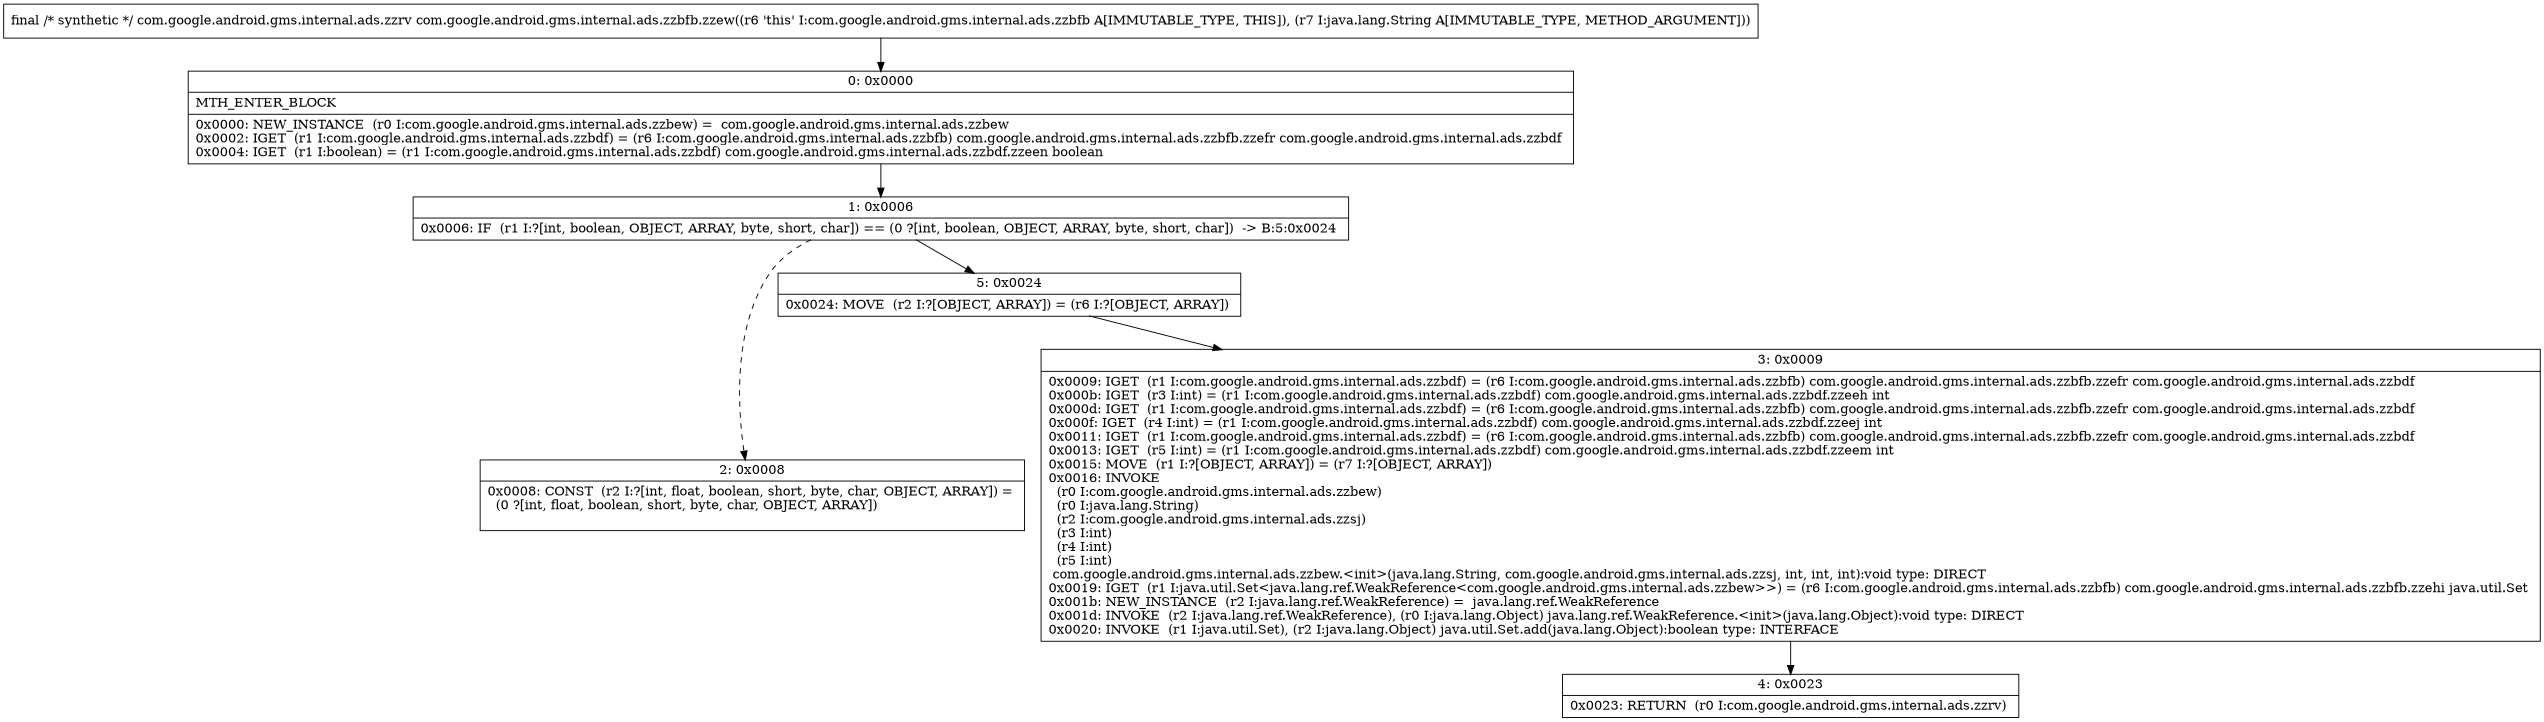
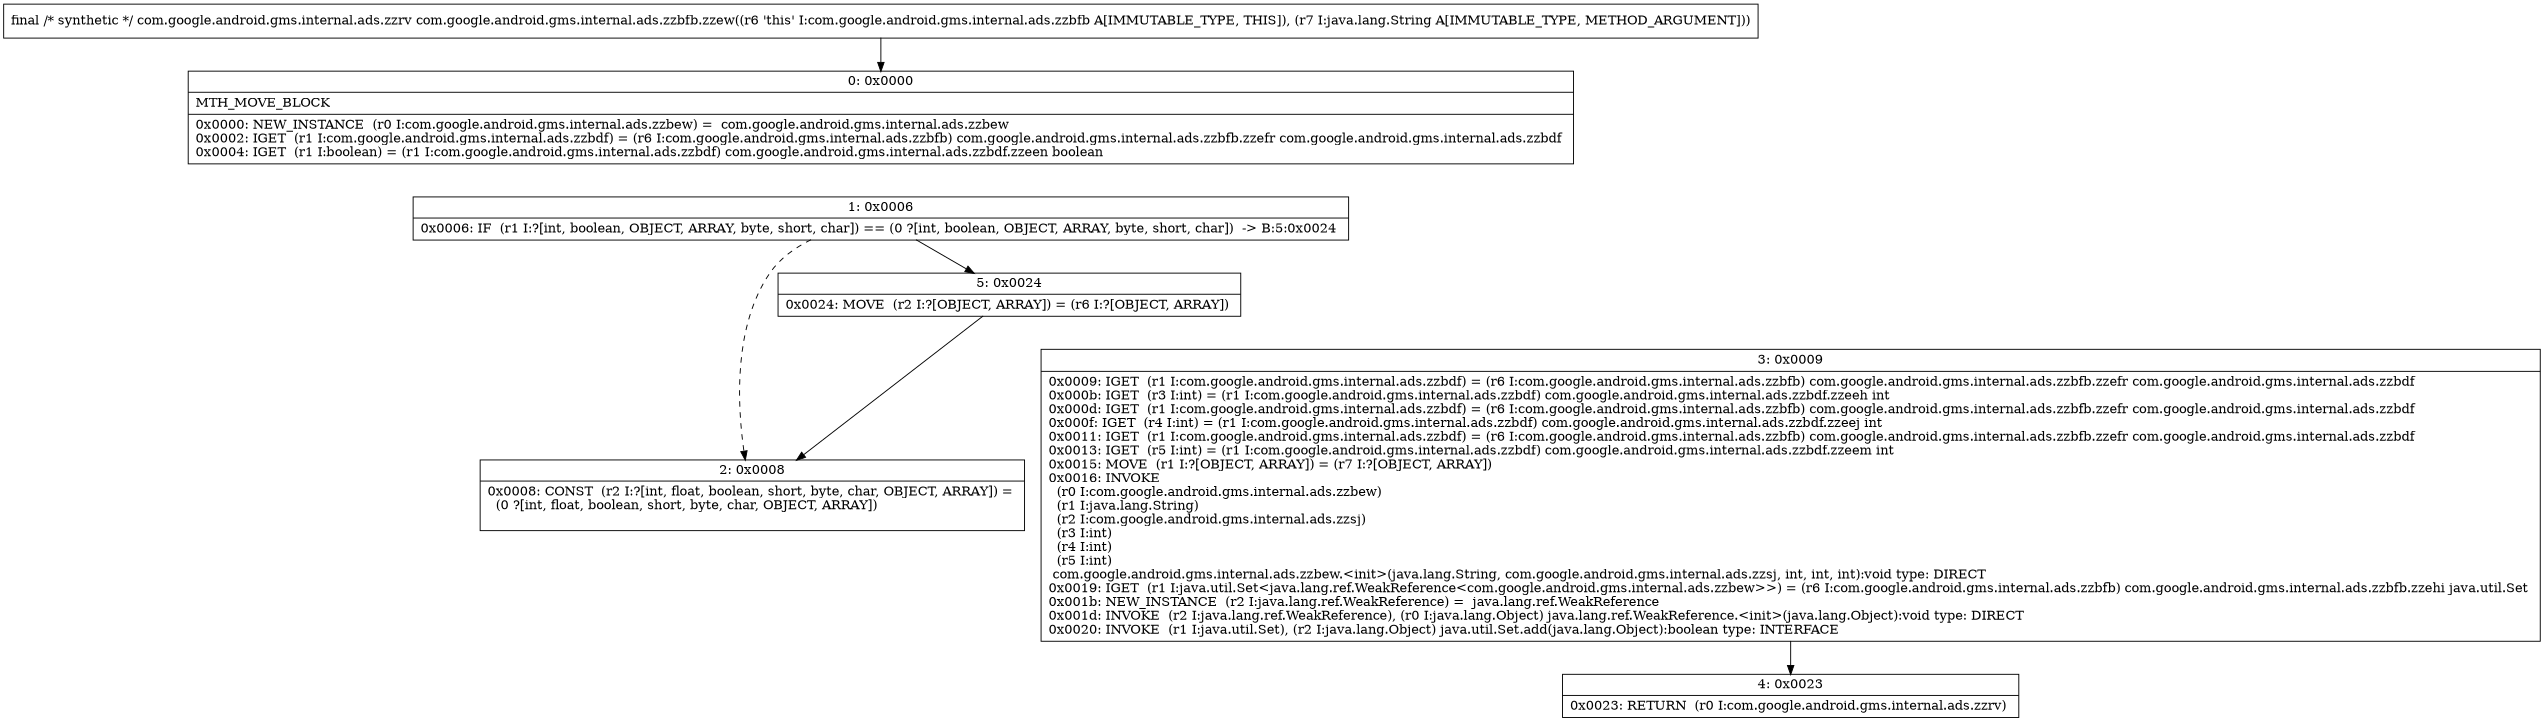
node "0: 0x0000": text "MTH_ENTER_BLOCK" -> "MTH_MOVE_BLOCK"
edge "0: 0x0000" -> "1: 0x0006": removed
edge "5: 0x0024" -> "3: 0x0009": now "5: 0x0024" -> "2: 0x0008"
node "3: 0x0009": text "(r0 I:java.lang.String)" -> "(r1 I:java.lang.String)"
